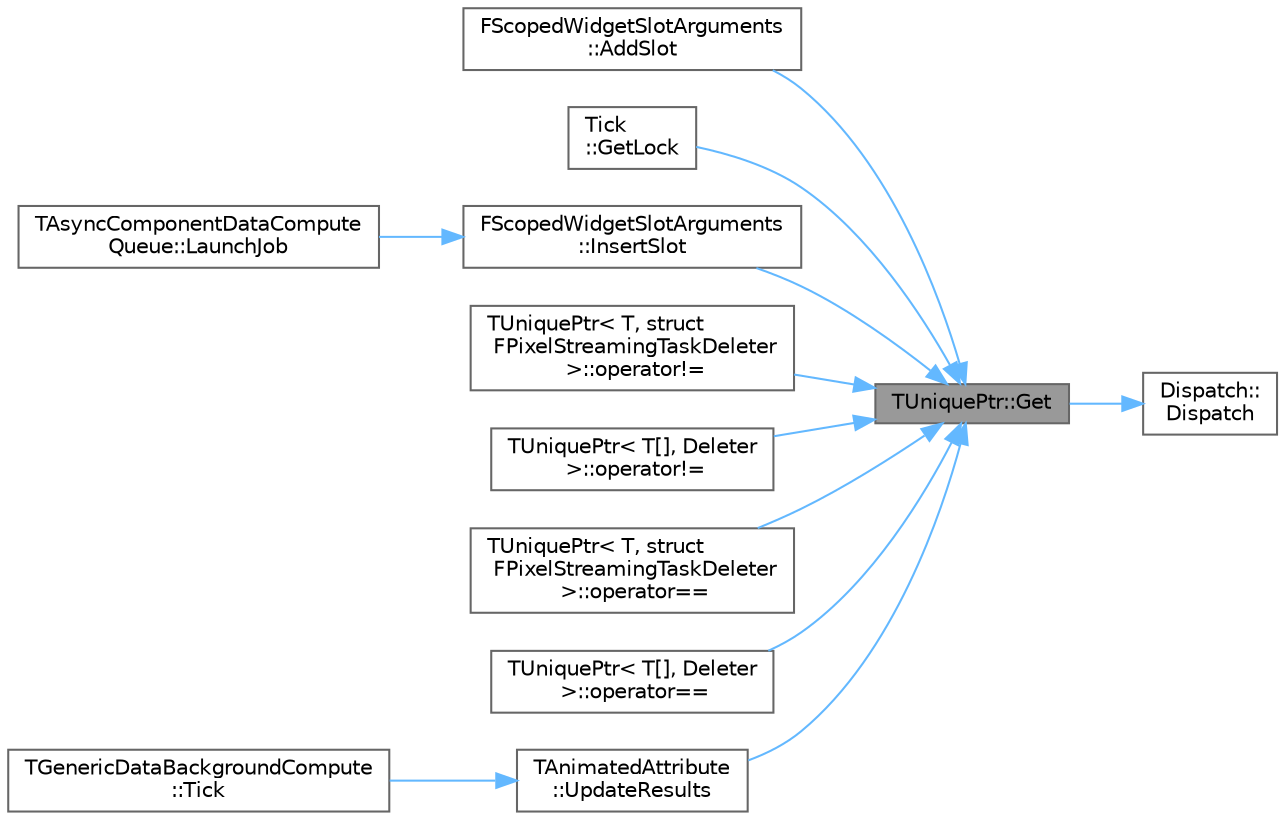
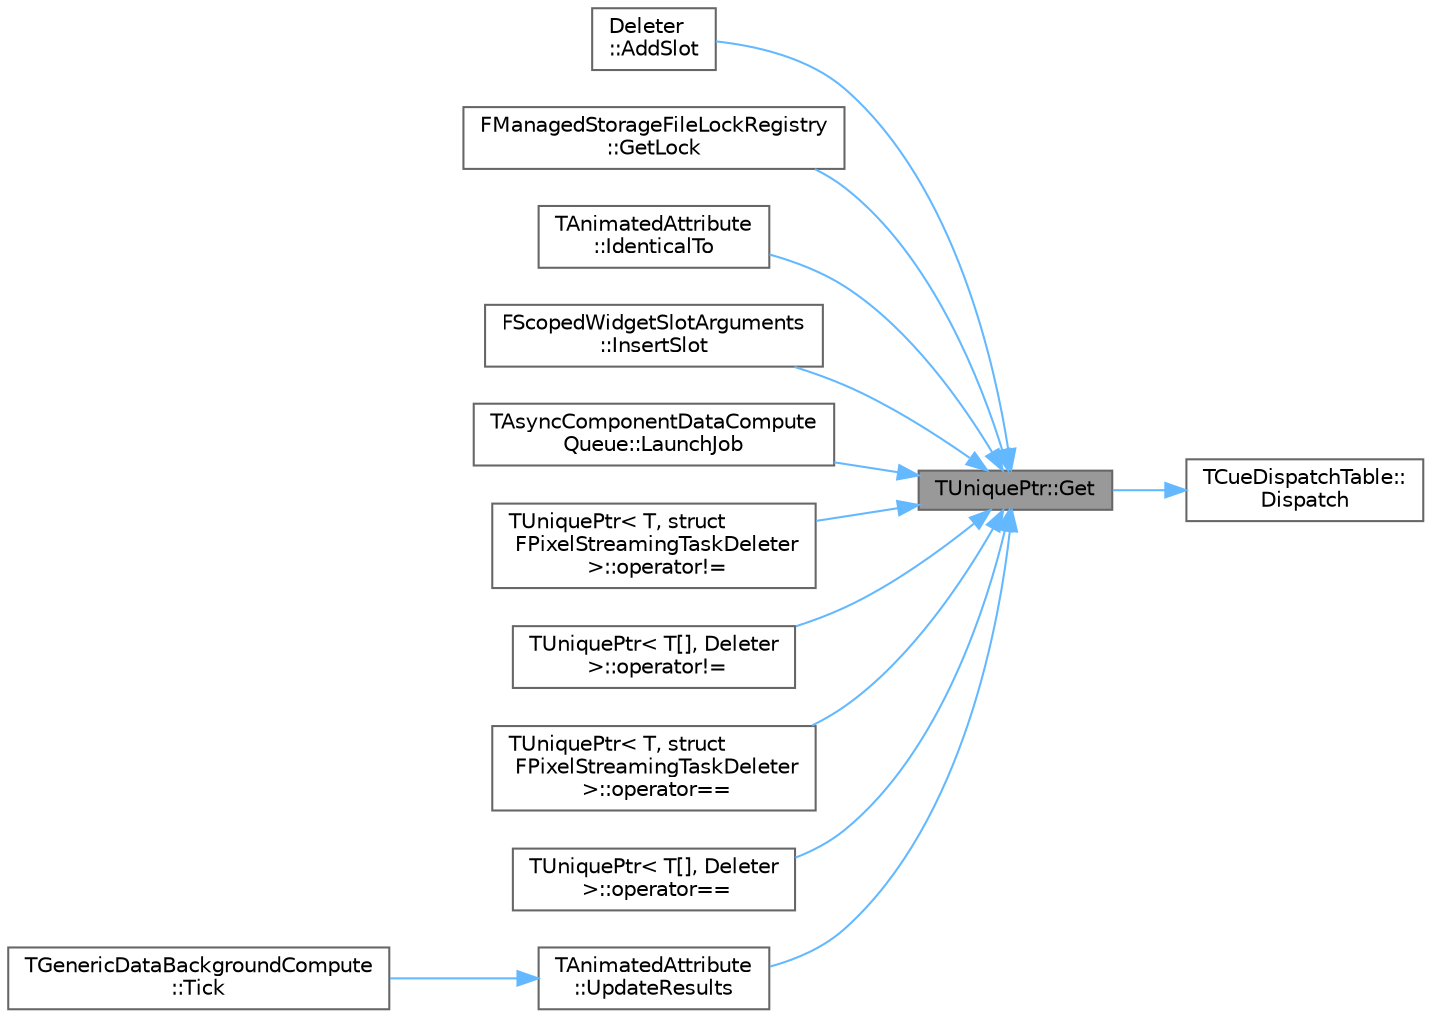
node "FScopedWidgetSlotArguments ::AddSlot": label "FScopedWidgetSlotArguments ::AddSlot" -> "Deleter ::AddSlot"
node "Tick ::GetLock": label "Tick ::GetLock" -> "FManagedStorageFileLockRegistry ::GetLock"
edge "TAsyncComponentDataCompute Queue::LaunchJob" -> "FScopedWidgetSlotArguments ::InsertSlot": now "TAsyncComponentDataCompute Queue::LaunchJob" -> "TUniquePtr::Get"
node "TAnimatedAttribute ::IdenticalTo": added
node "Dispatch:: Dispatch": label "Dispatch:: Dispatch" -> "TCueDispatchTable:: Dispatch"
